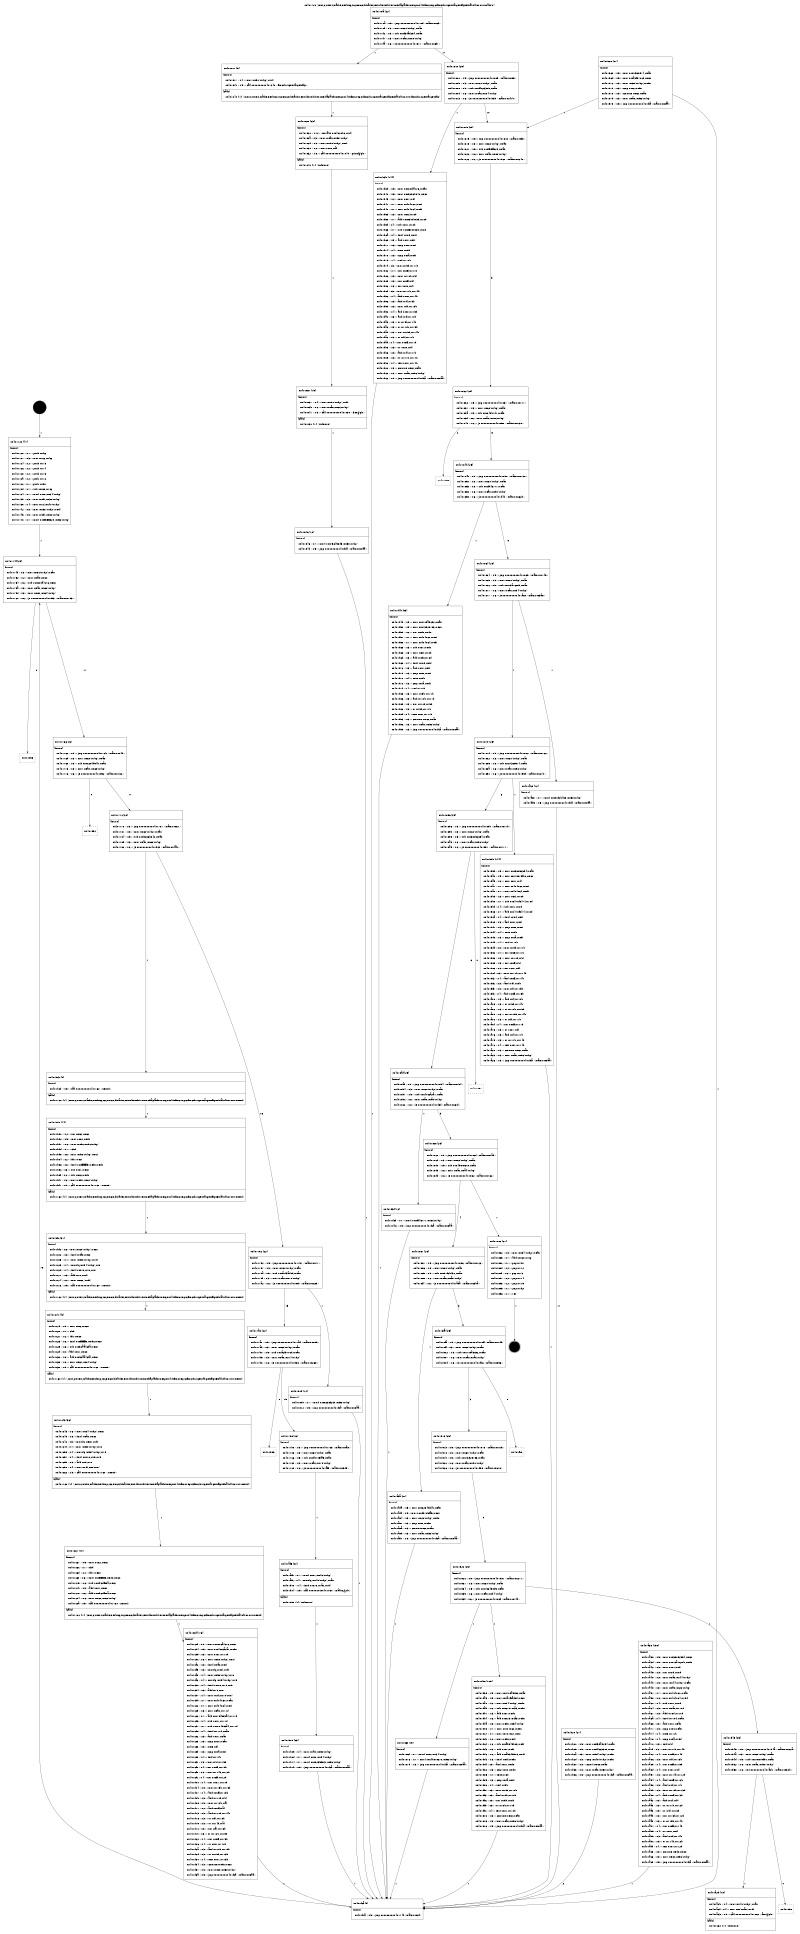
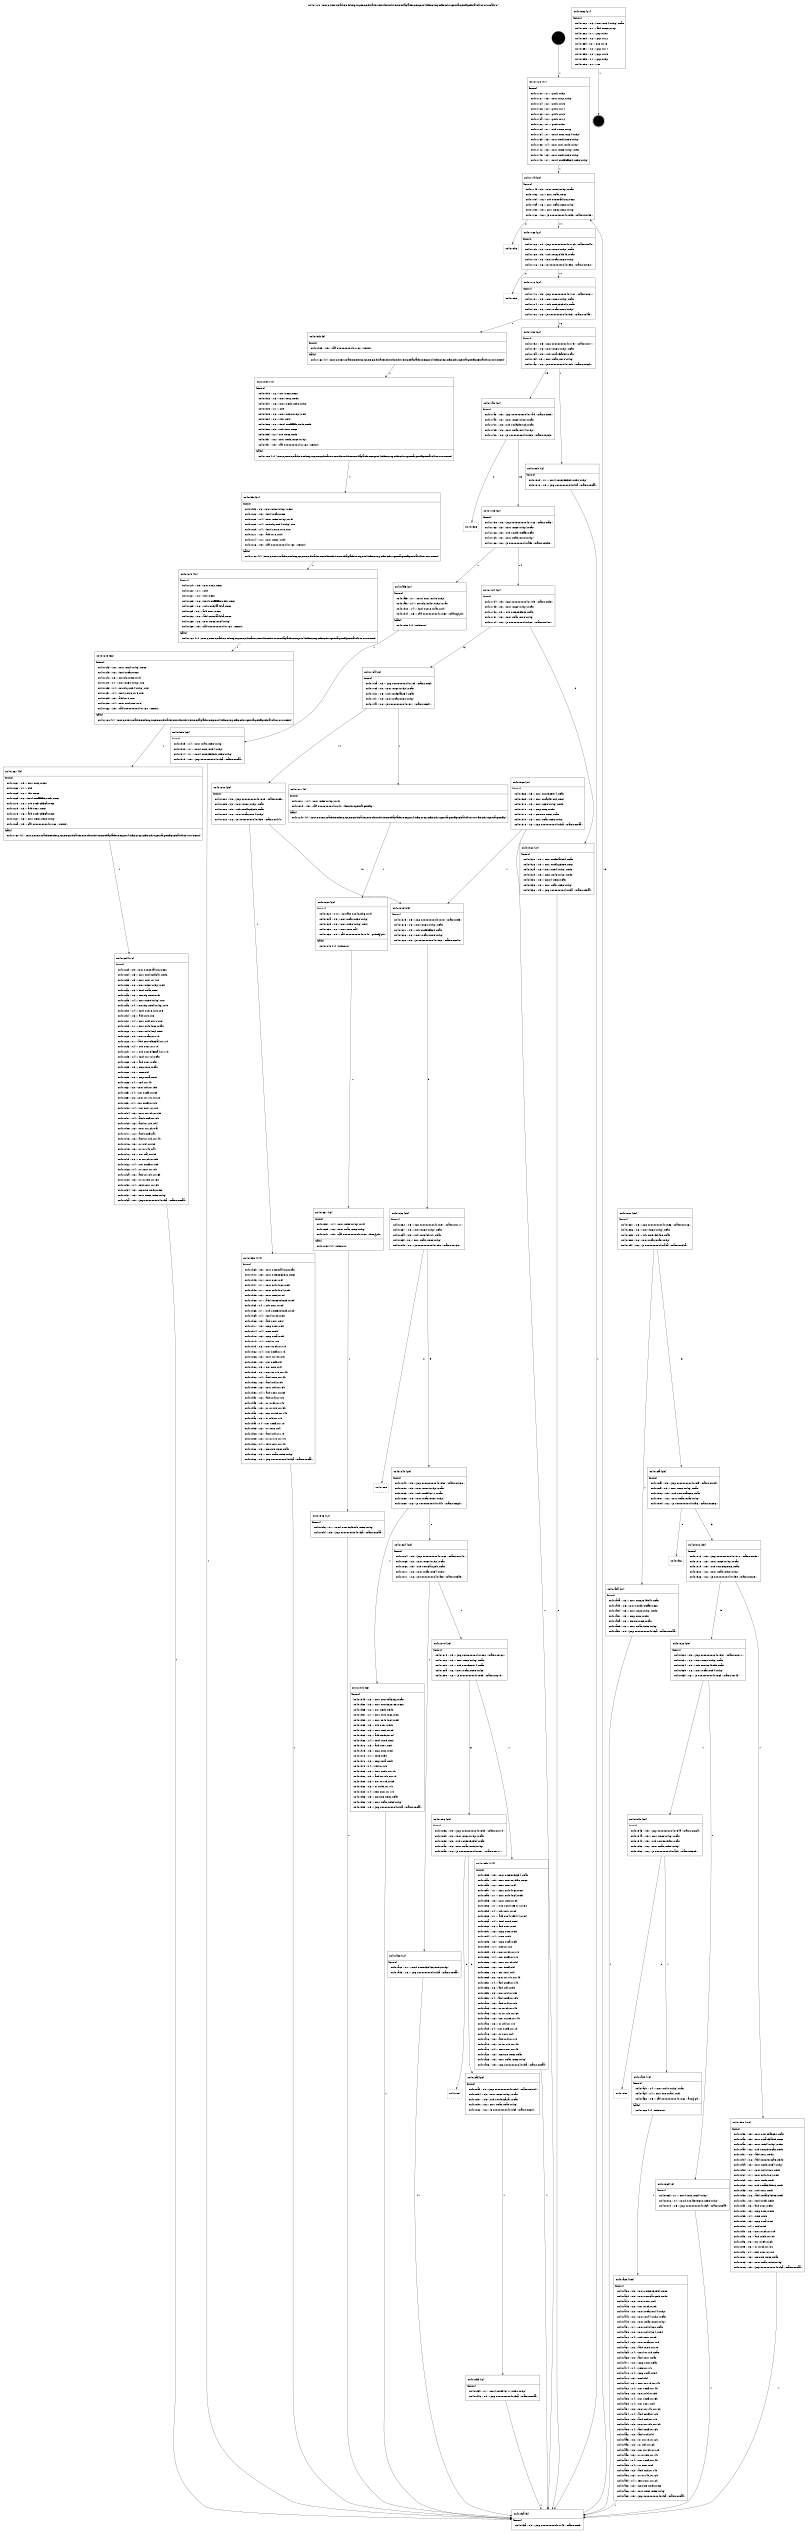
node "0x4017d4 [22]": added
node "0x4018c8 [25]": removed
edge "0x40192c [25]" -> "0x401d9e [109]": now "0x401913 [25]" -> "0x401d9e [109]"
edge "0x401a2b [13]" -> "0x401a38 [150]": added, label "1"
